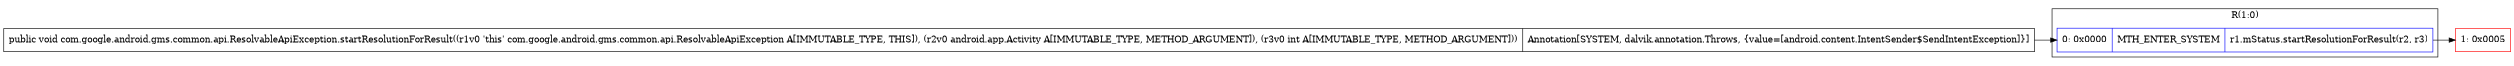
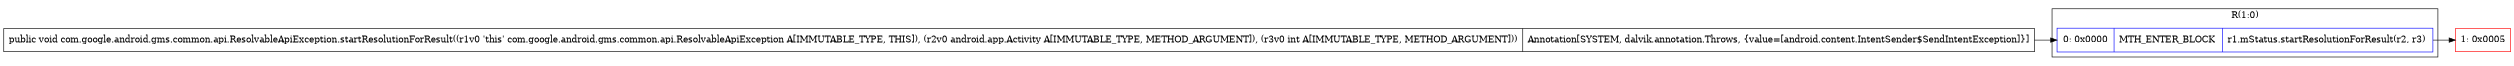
node "0: 0x0000": text "MTH_ENTER_SYSTEM" -> "MTH_ENTER_BLOCK"
